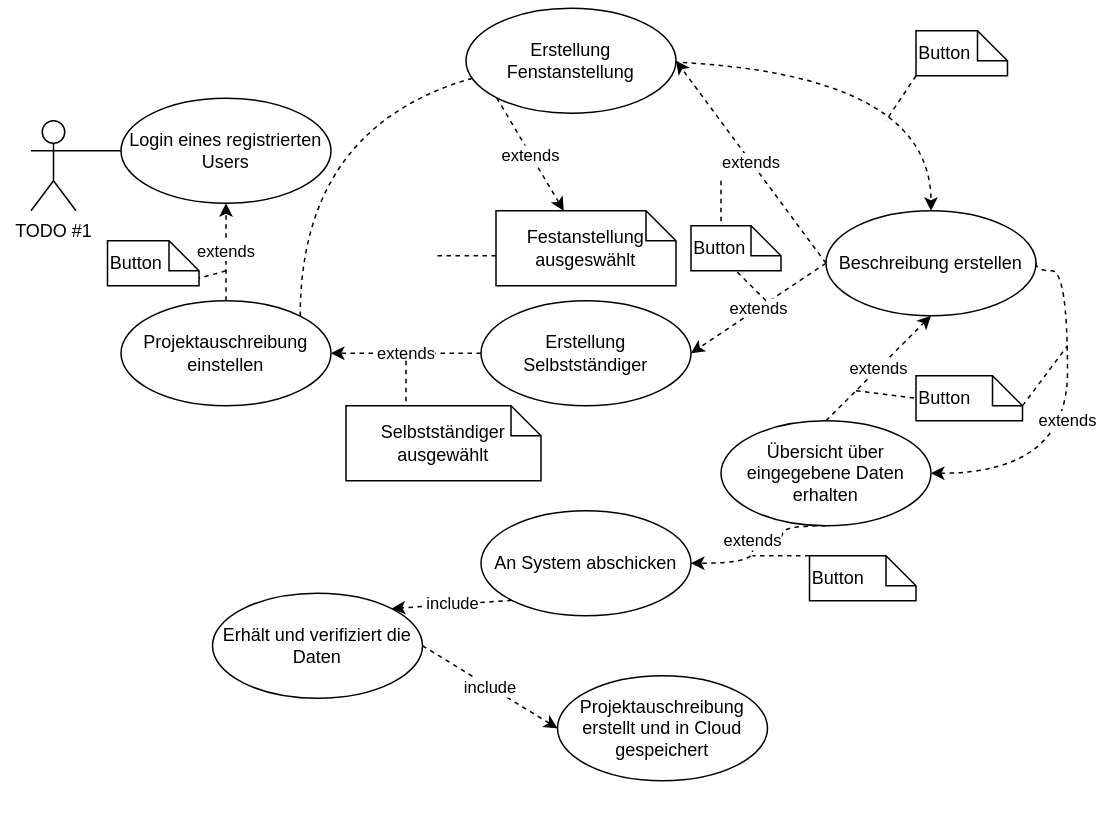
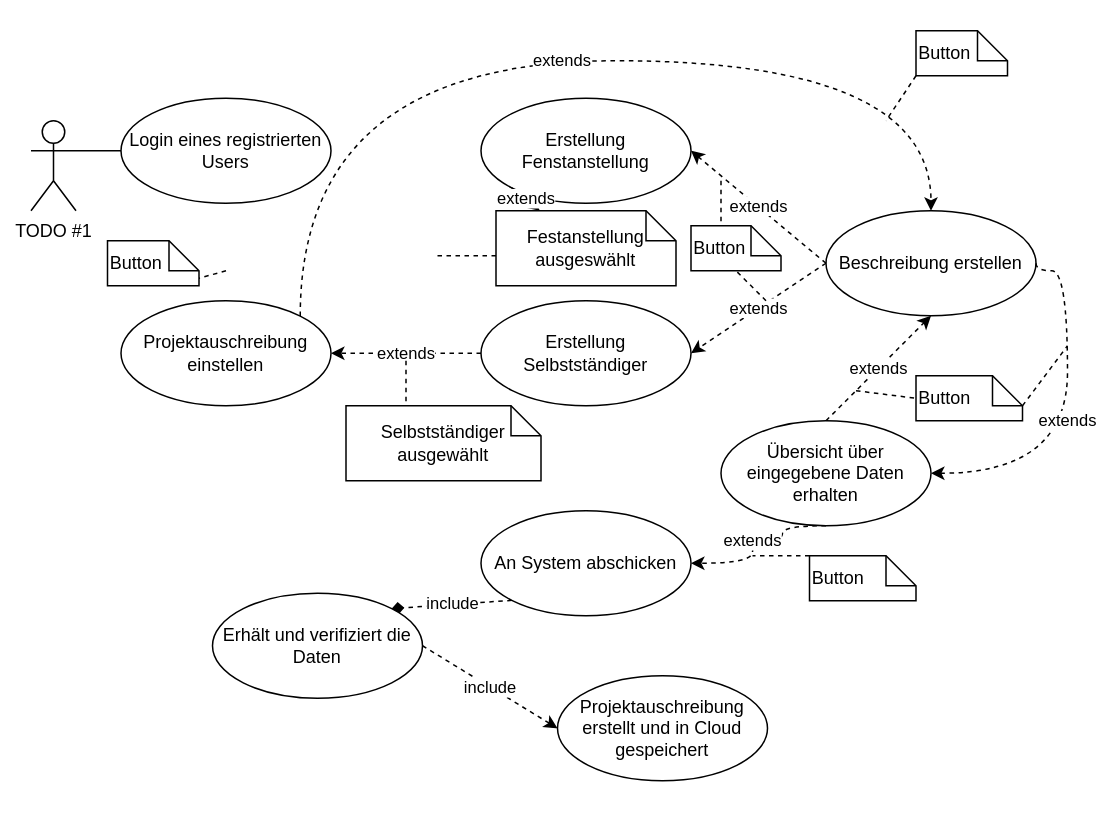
node "Erstellung Fenstanstellung": moved (571, 61) -> (586, 151)
edge "Projektauschreibung einstellen" -> "Login eines registrierten Users": removed, label "extends"
edge "An System abschicken" -> "Erhält und verifiziert die Daten": arrowhead classic -> diamond
